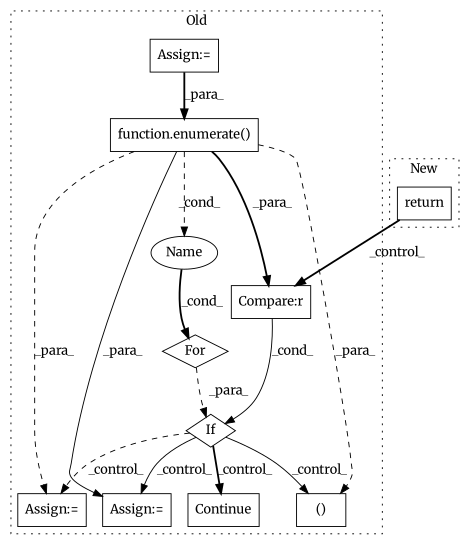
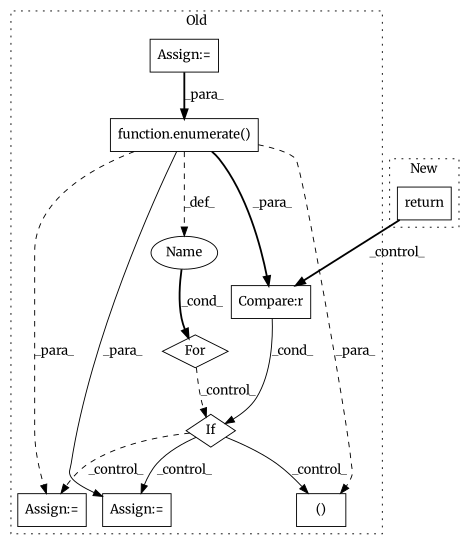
edge "function.enumerate()" -> "Name": label "_cond_" -> "_def_"
edge "For" -> "If": label "_para_" -> "_control_"
node "Continue": removed
